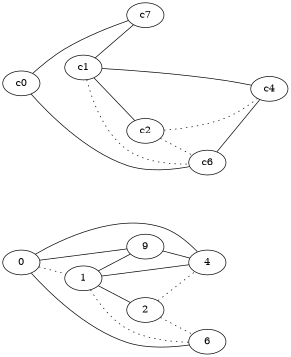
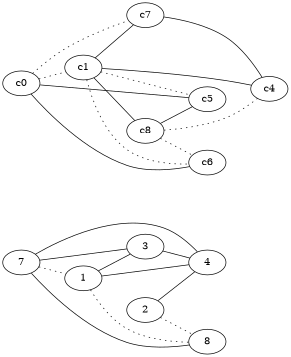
edge "c7" -- "c0": style solid -> dotted
edge "c1" -- "c0": added
node "c5": added
edge "c4" -- "c6": now "c4" -- "c7"
node "c2": label "c2" -> "c8"
node "9": label "9" -> "3"
node "0": label "0" -> "7"
edge "4" -- "2": style dotted -> solid
edge "1" -- "2": removed
node "6": label "6" -> "8"
